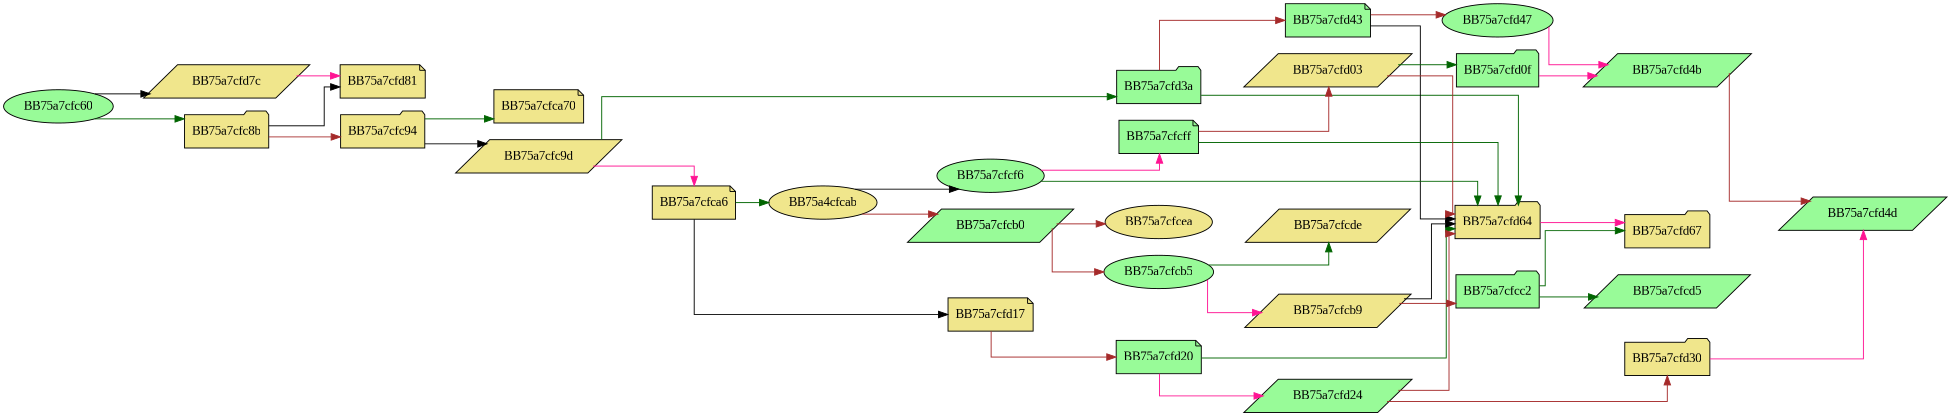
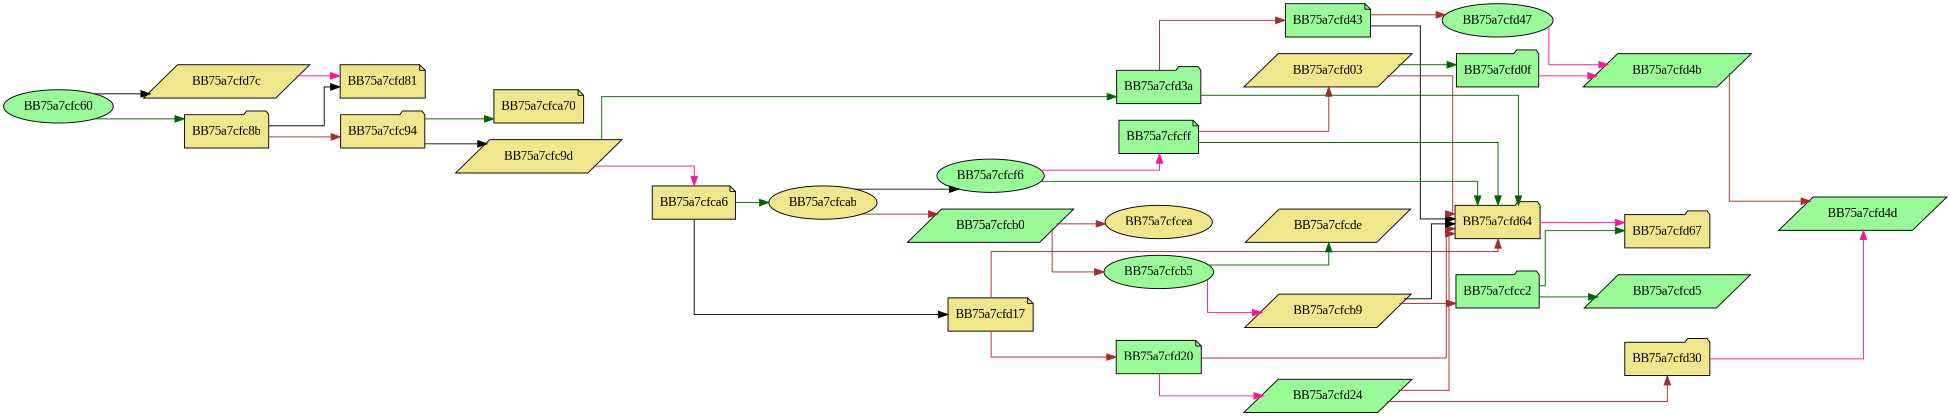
node "BB75a4cfcab": label "BB75a4cfcab" -> "BB75a7cfcab"
edge "BB75a7cfd17" -> "BB75a7cfd64": added
edge "BB75a7cfd20" -> "BB75a7cfd64": color darkgreen -> brown
